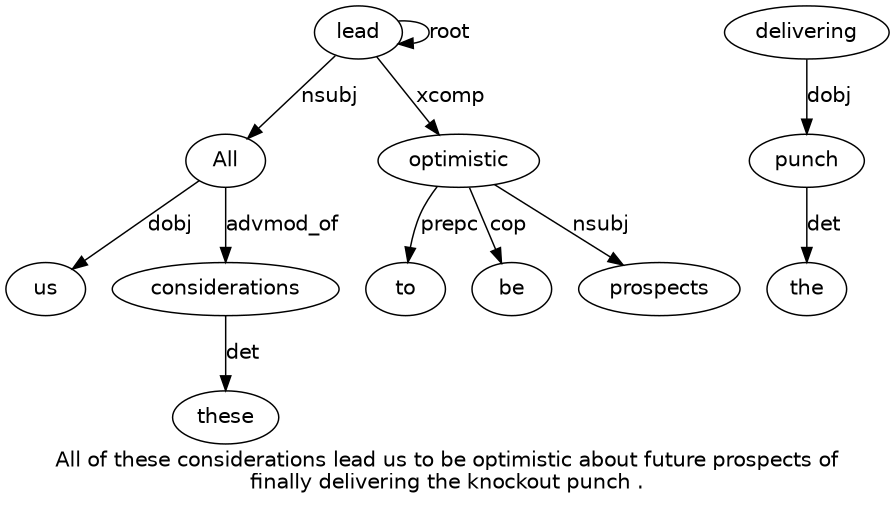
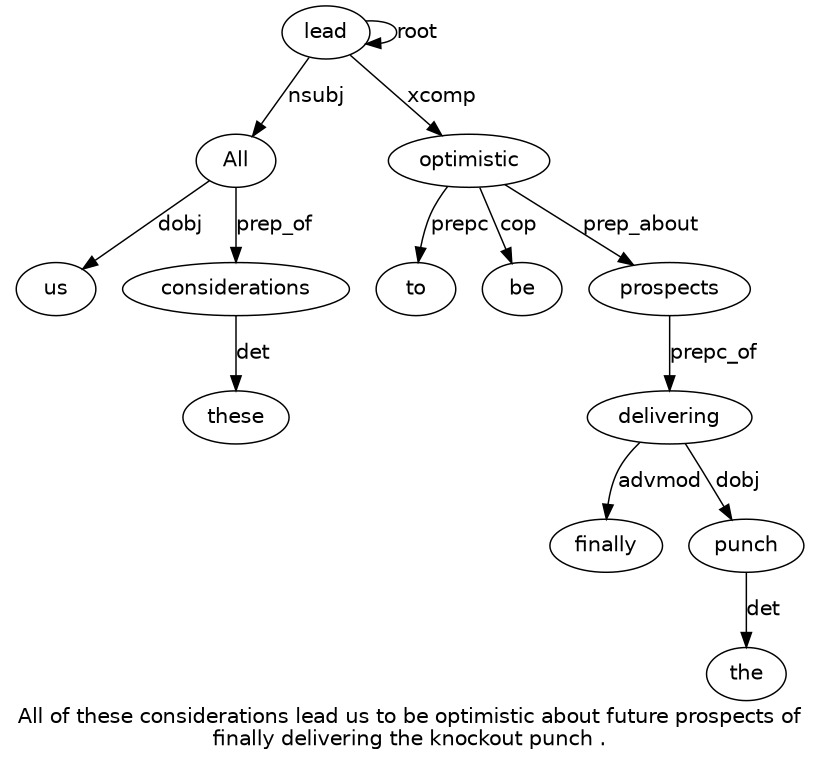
edge "All" -> "considerations": label "advmod_of" -> "prep_of"
edge "optimistic" -> "prospects": label "nsubj" -> "prep_about"
edge "prospects" -> "delivering": added, label "prepc_of"
node "finally": added
